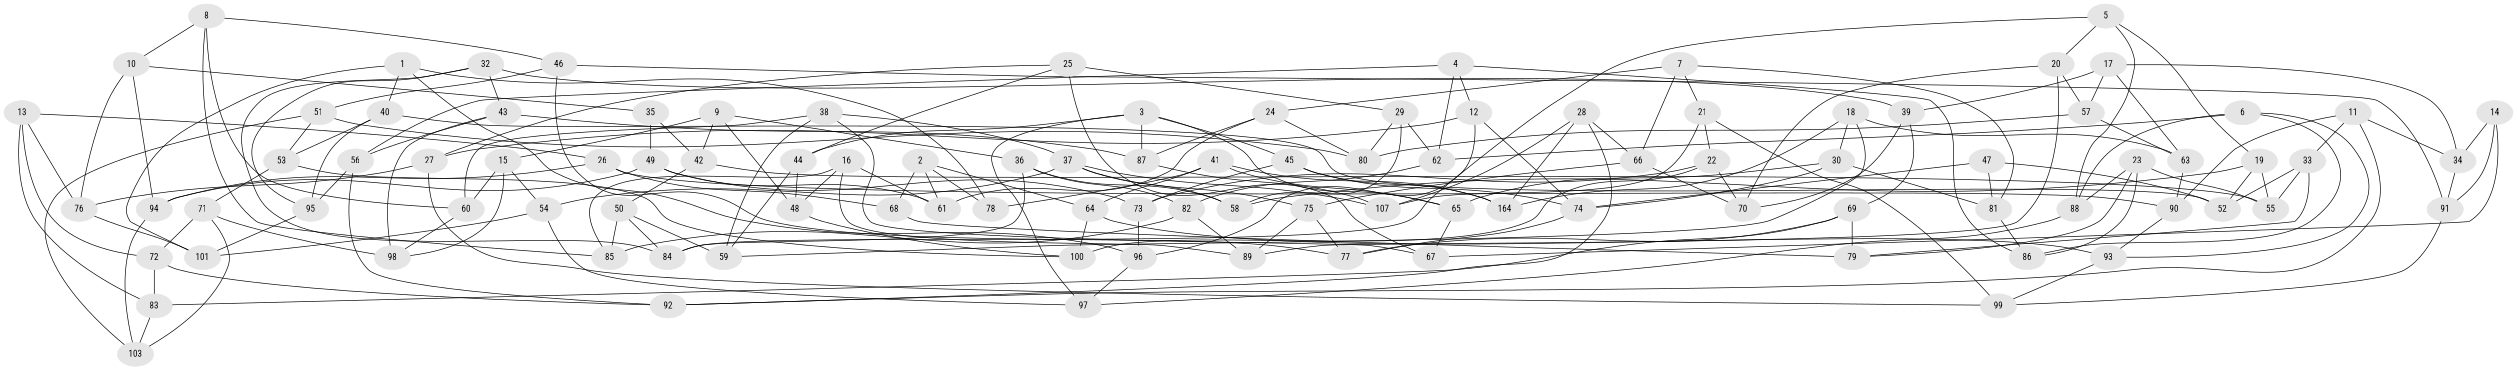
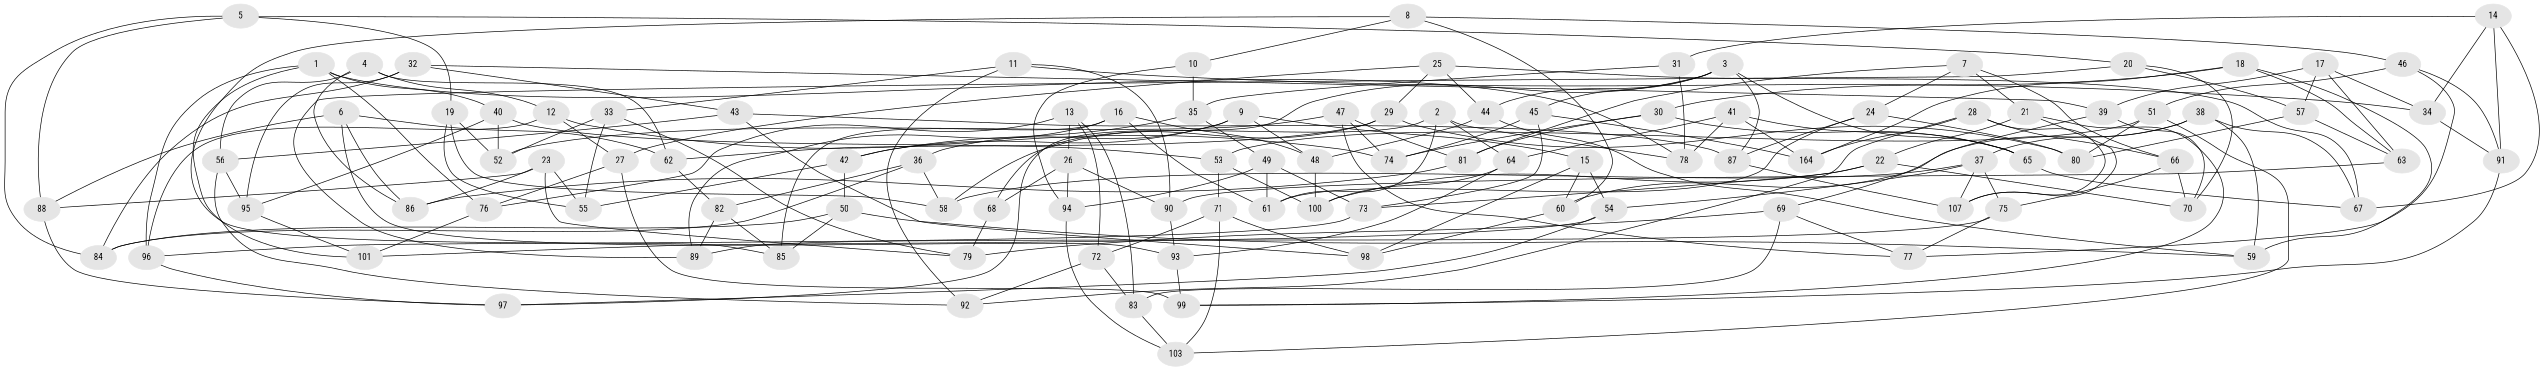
node "31": added
edge "10" -- "76": now "1" -- "76"
edge "74" -- "77": now "47" -- "77"
